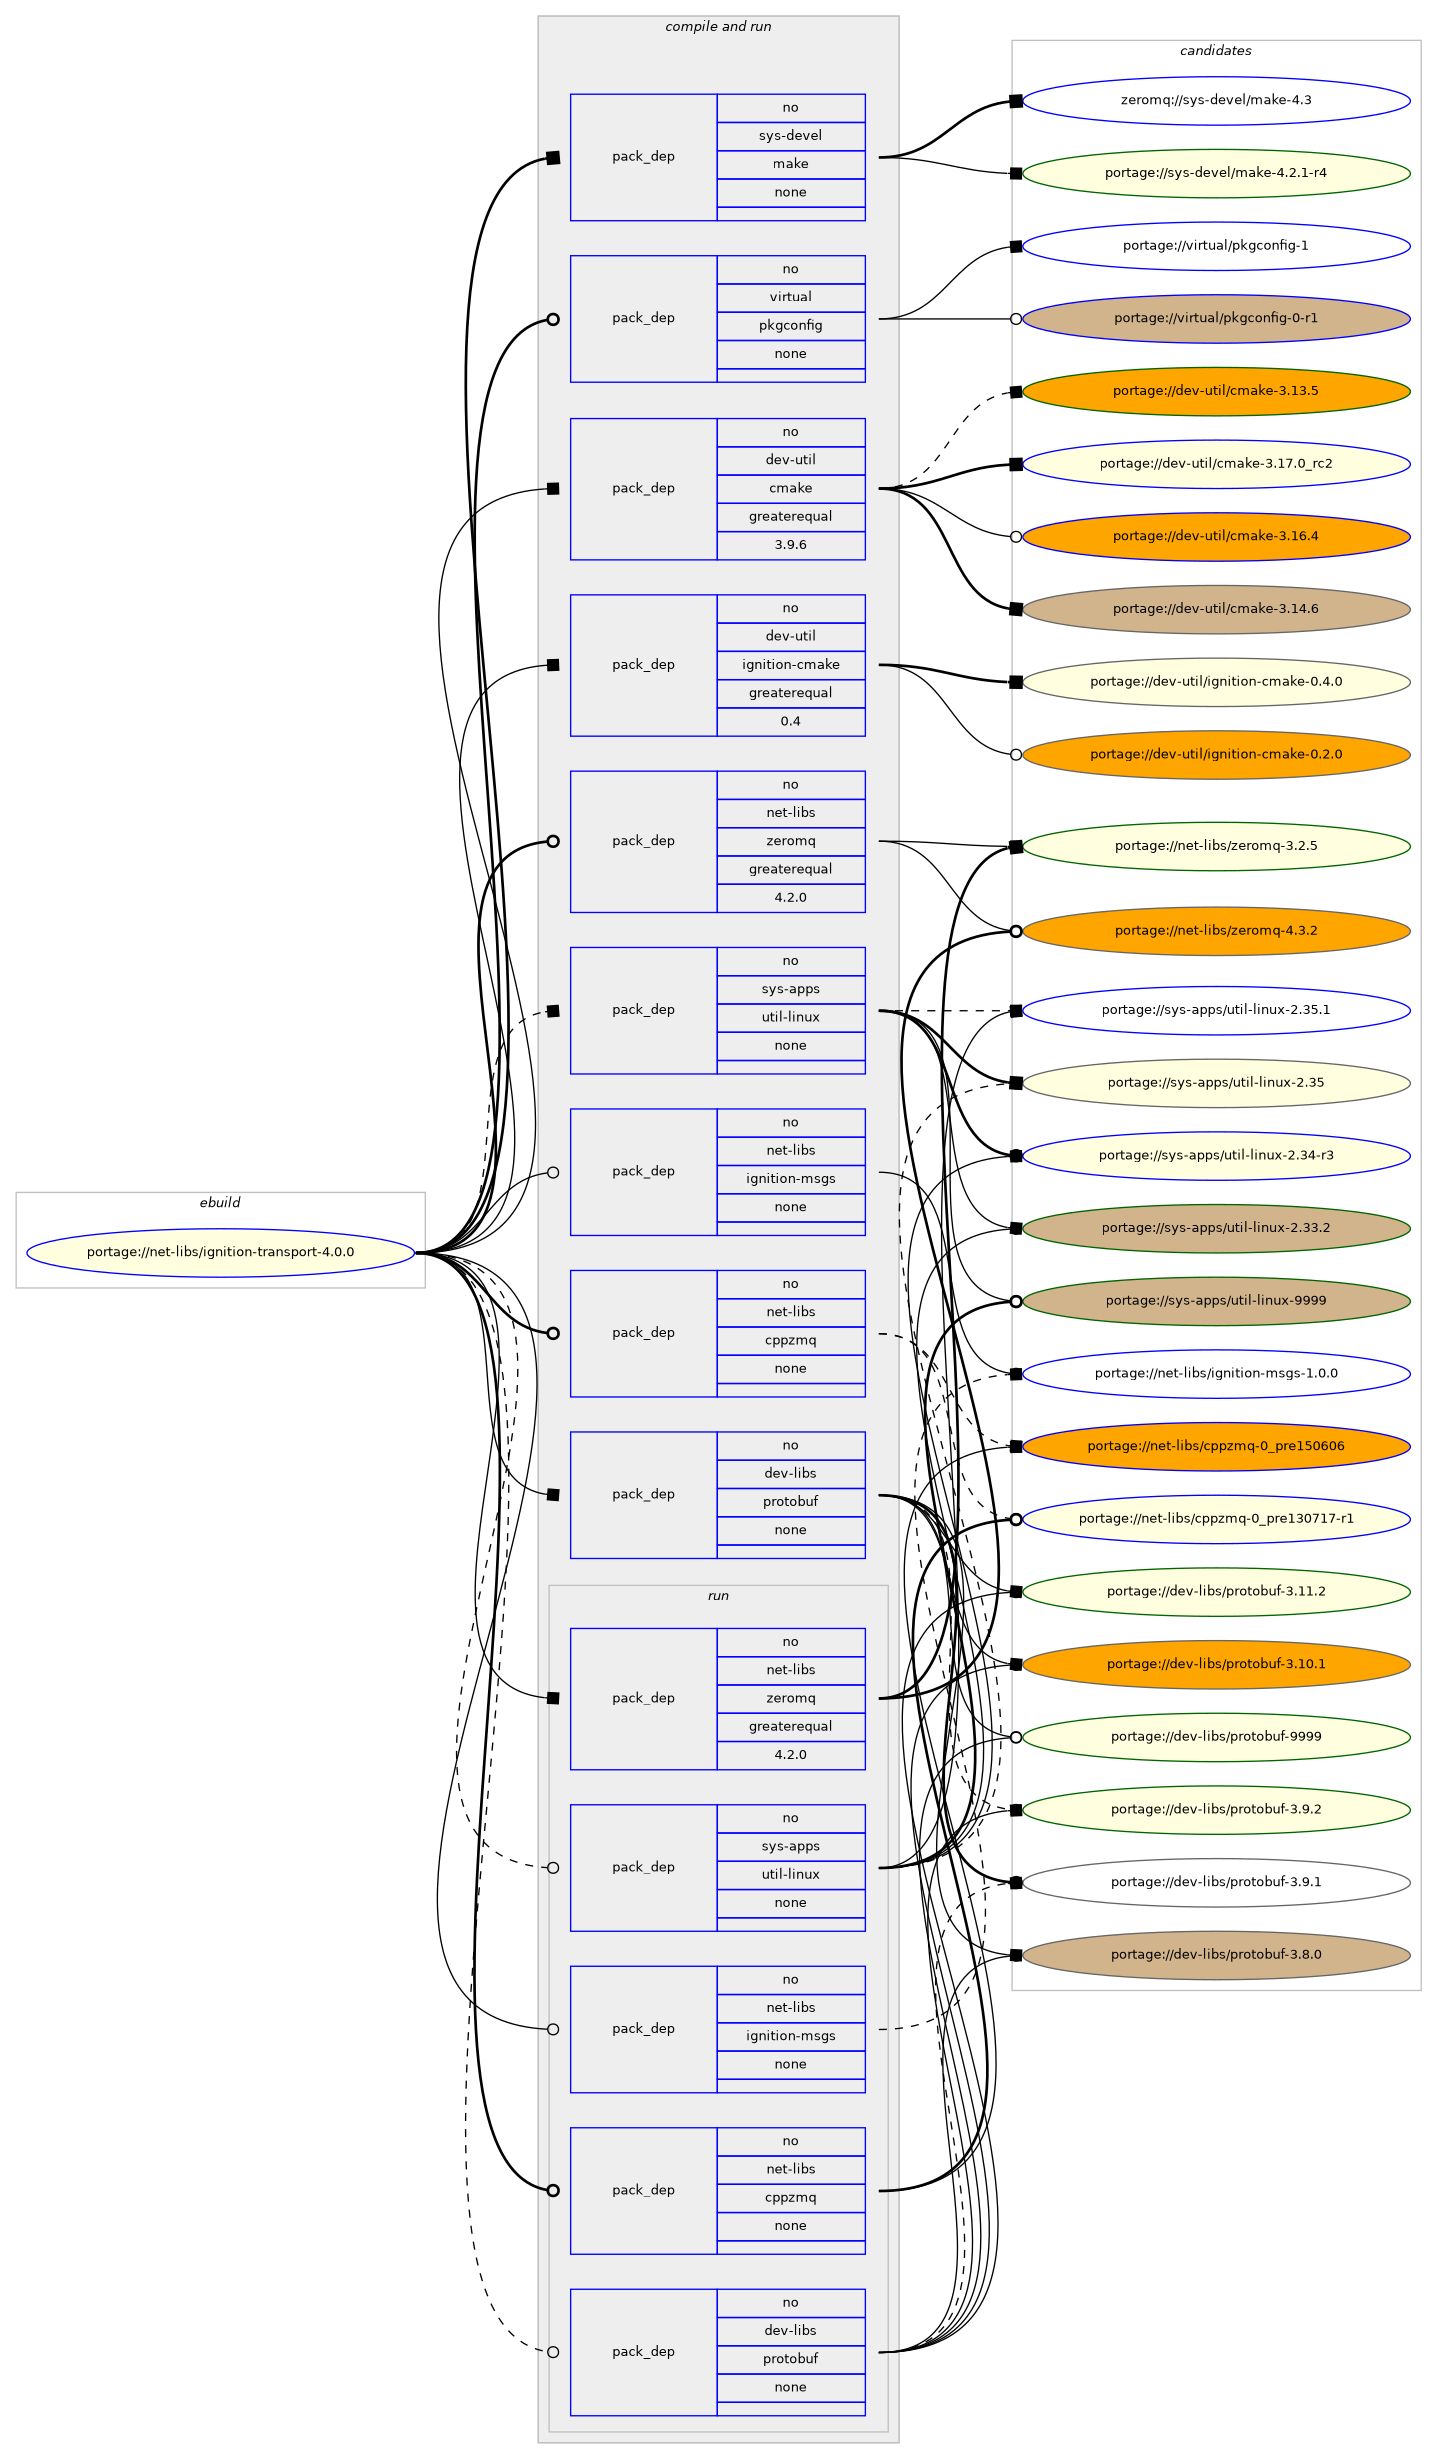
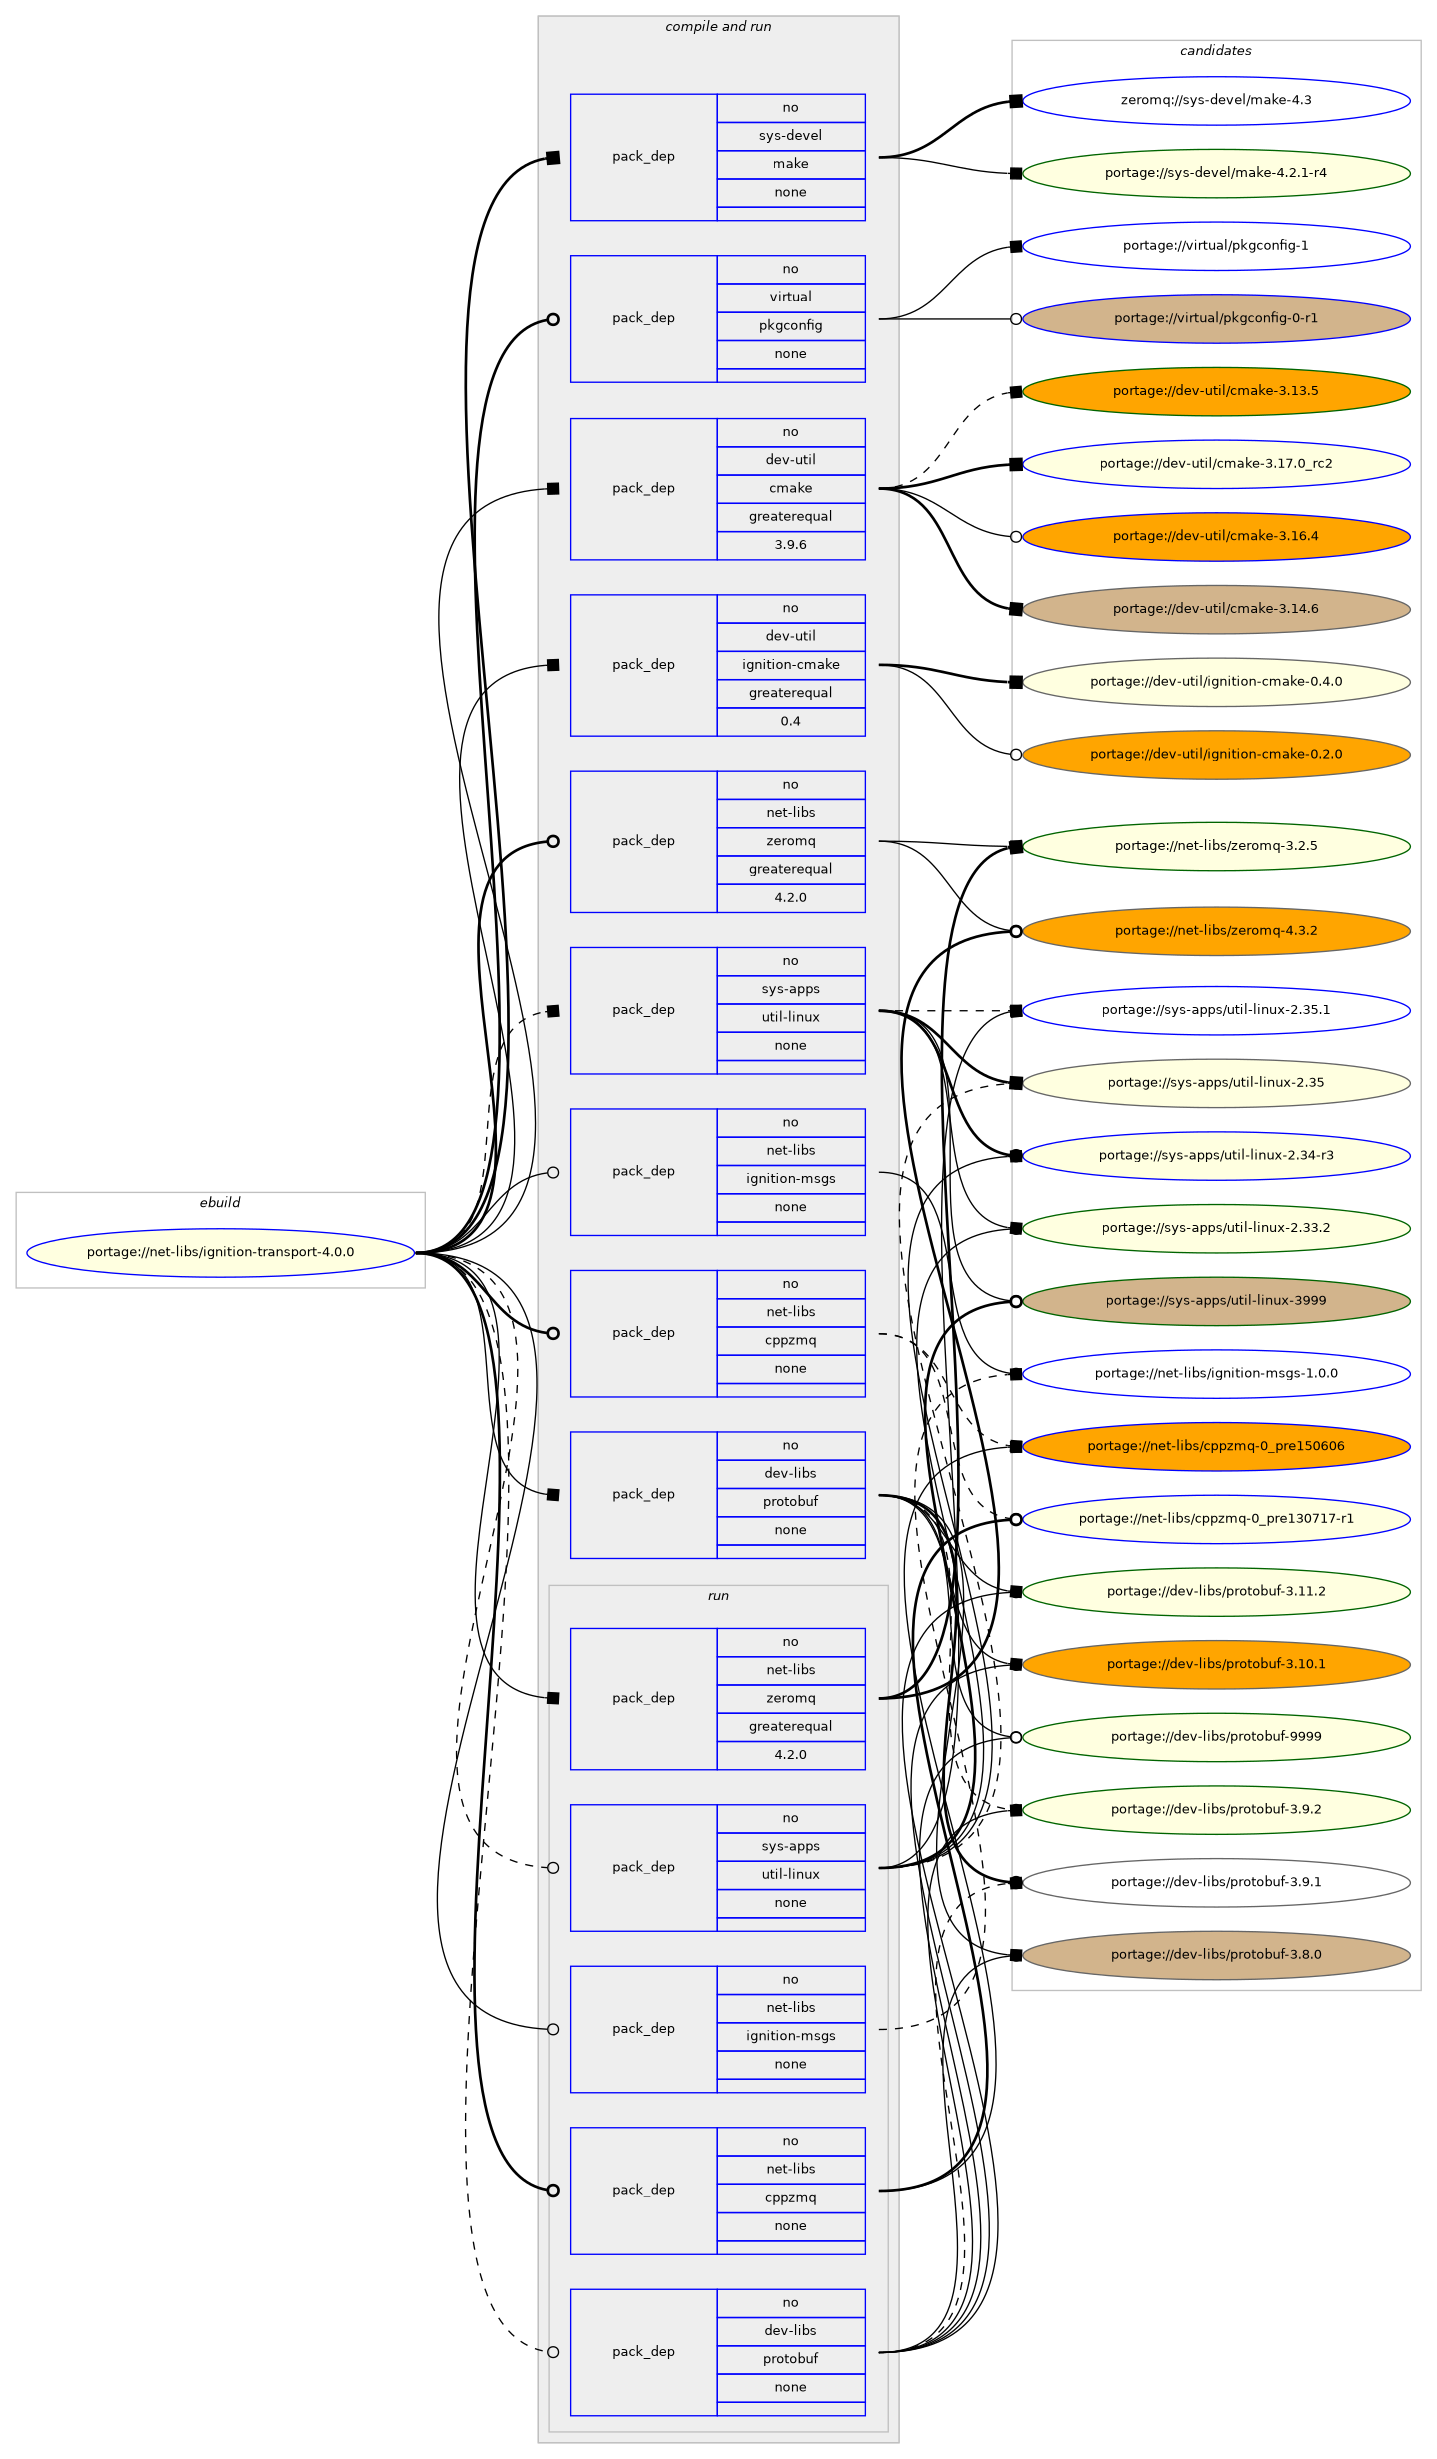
node "portage://sys-apps/util-linux-2.33.2": fillcolor tan -> lightyellow
node "portage://sys-apps/util-linux-9999": label "portage://sys-apps/util-linux-9999" -> "portage://sys-apps/util-linux-3999"
